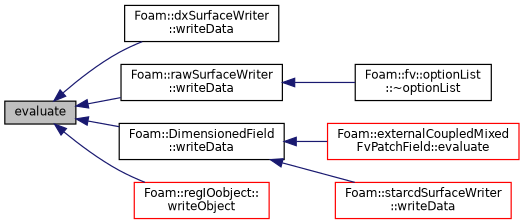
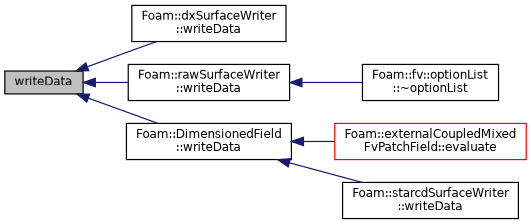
node "evaluate": label "evaluate" -> "writeData"
node "Foam::regIOobject:: writeObject": removed
node "Foam::starcdSurfaceWriter ::writeData": color red -> black
